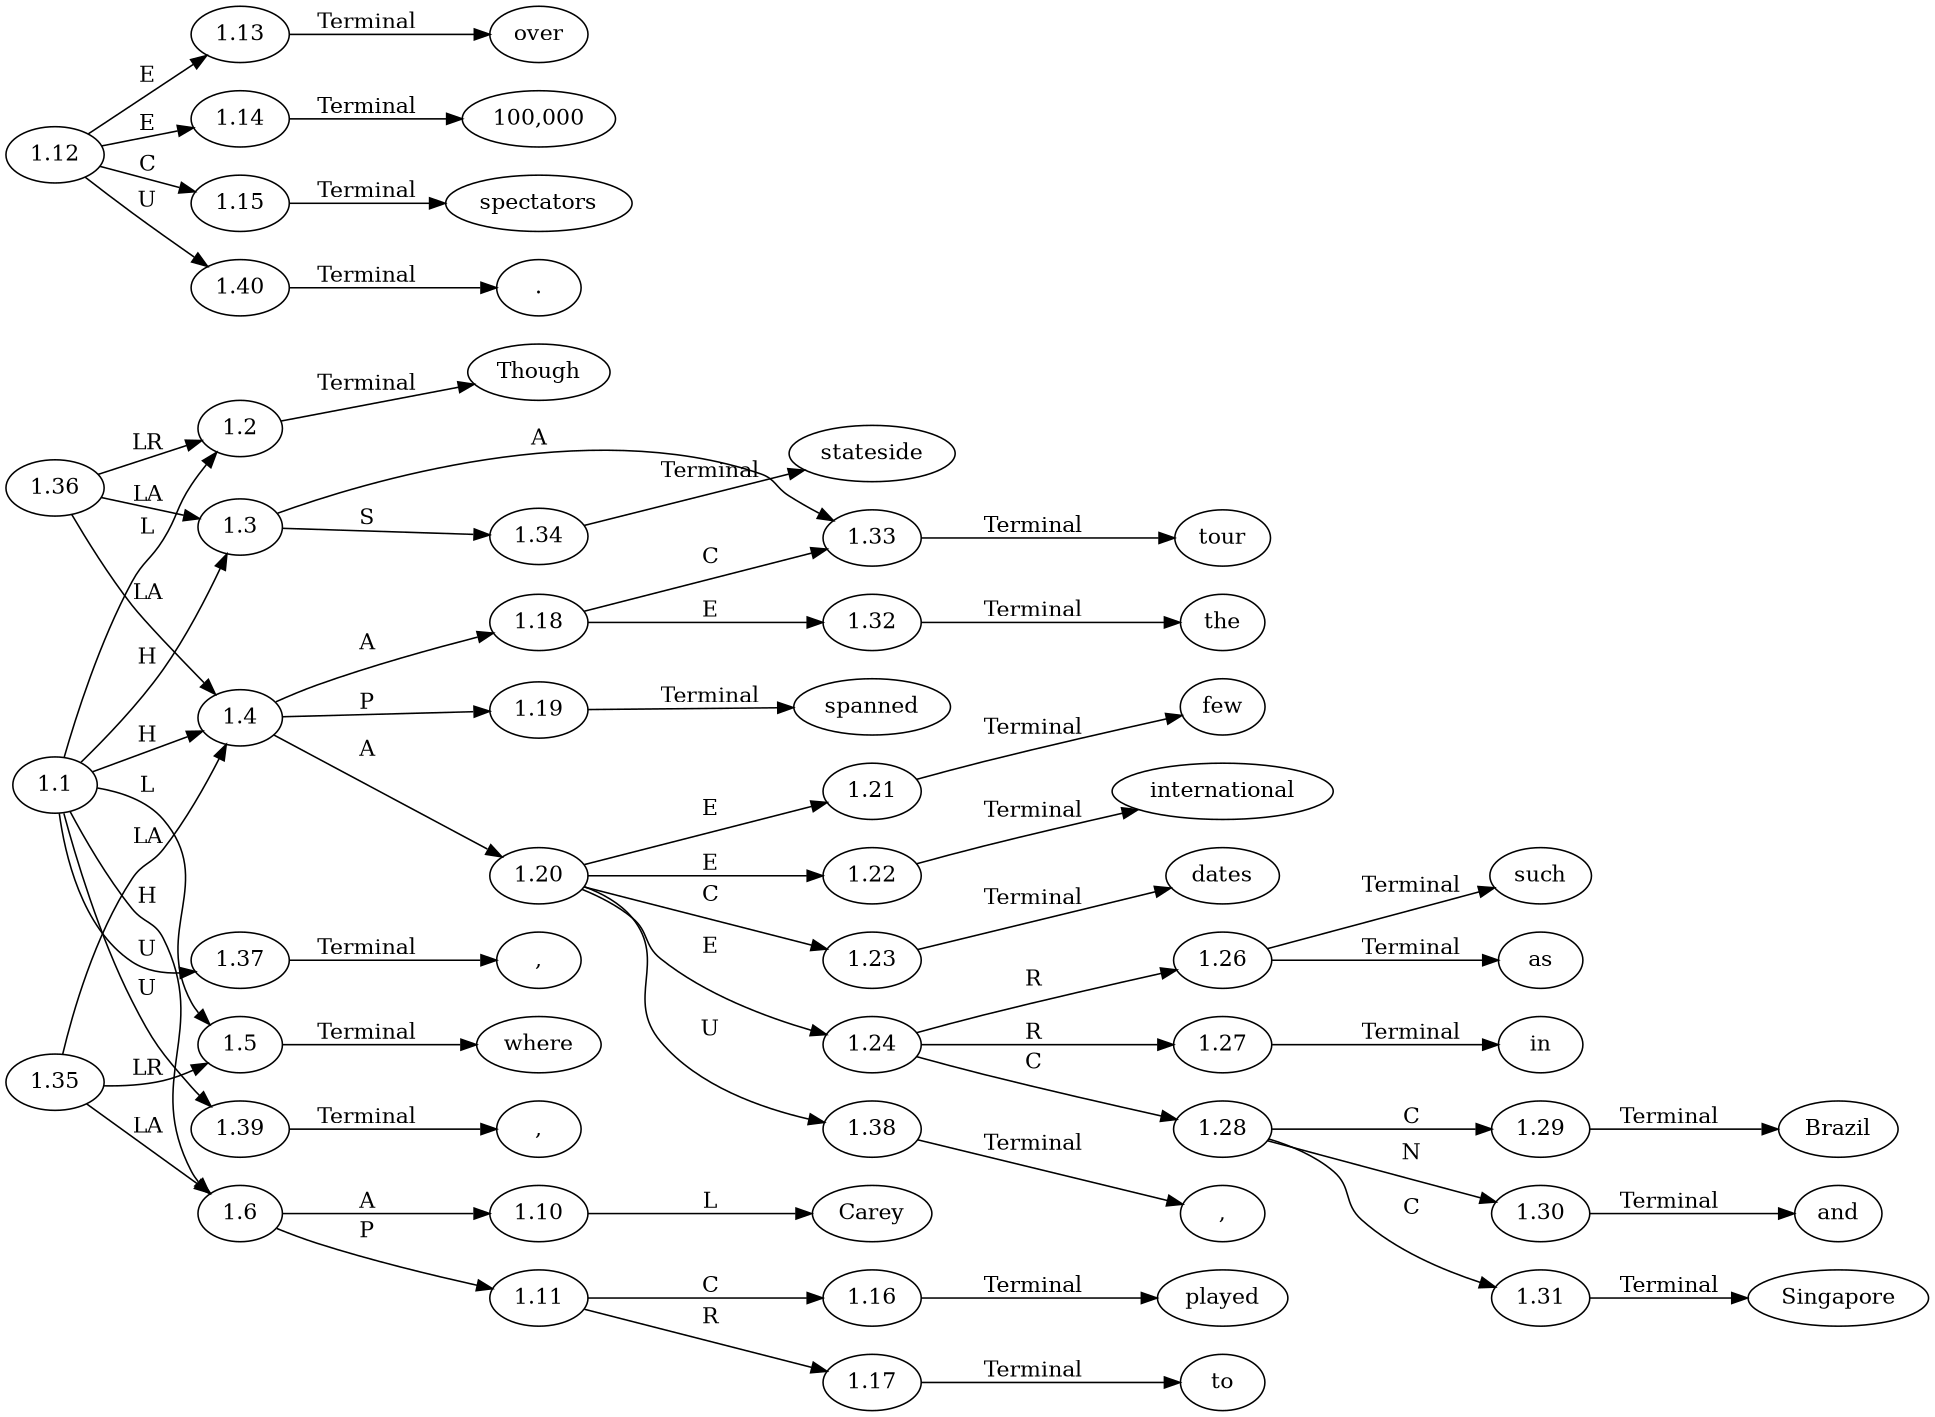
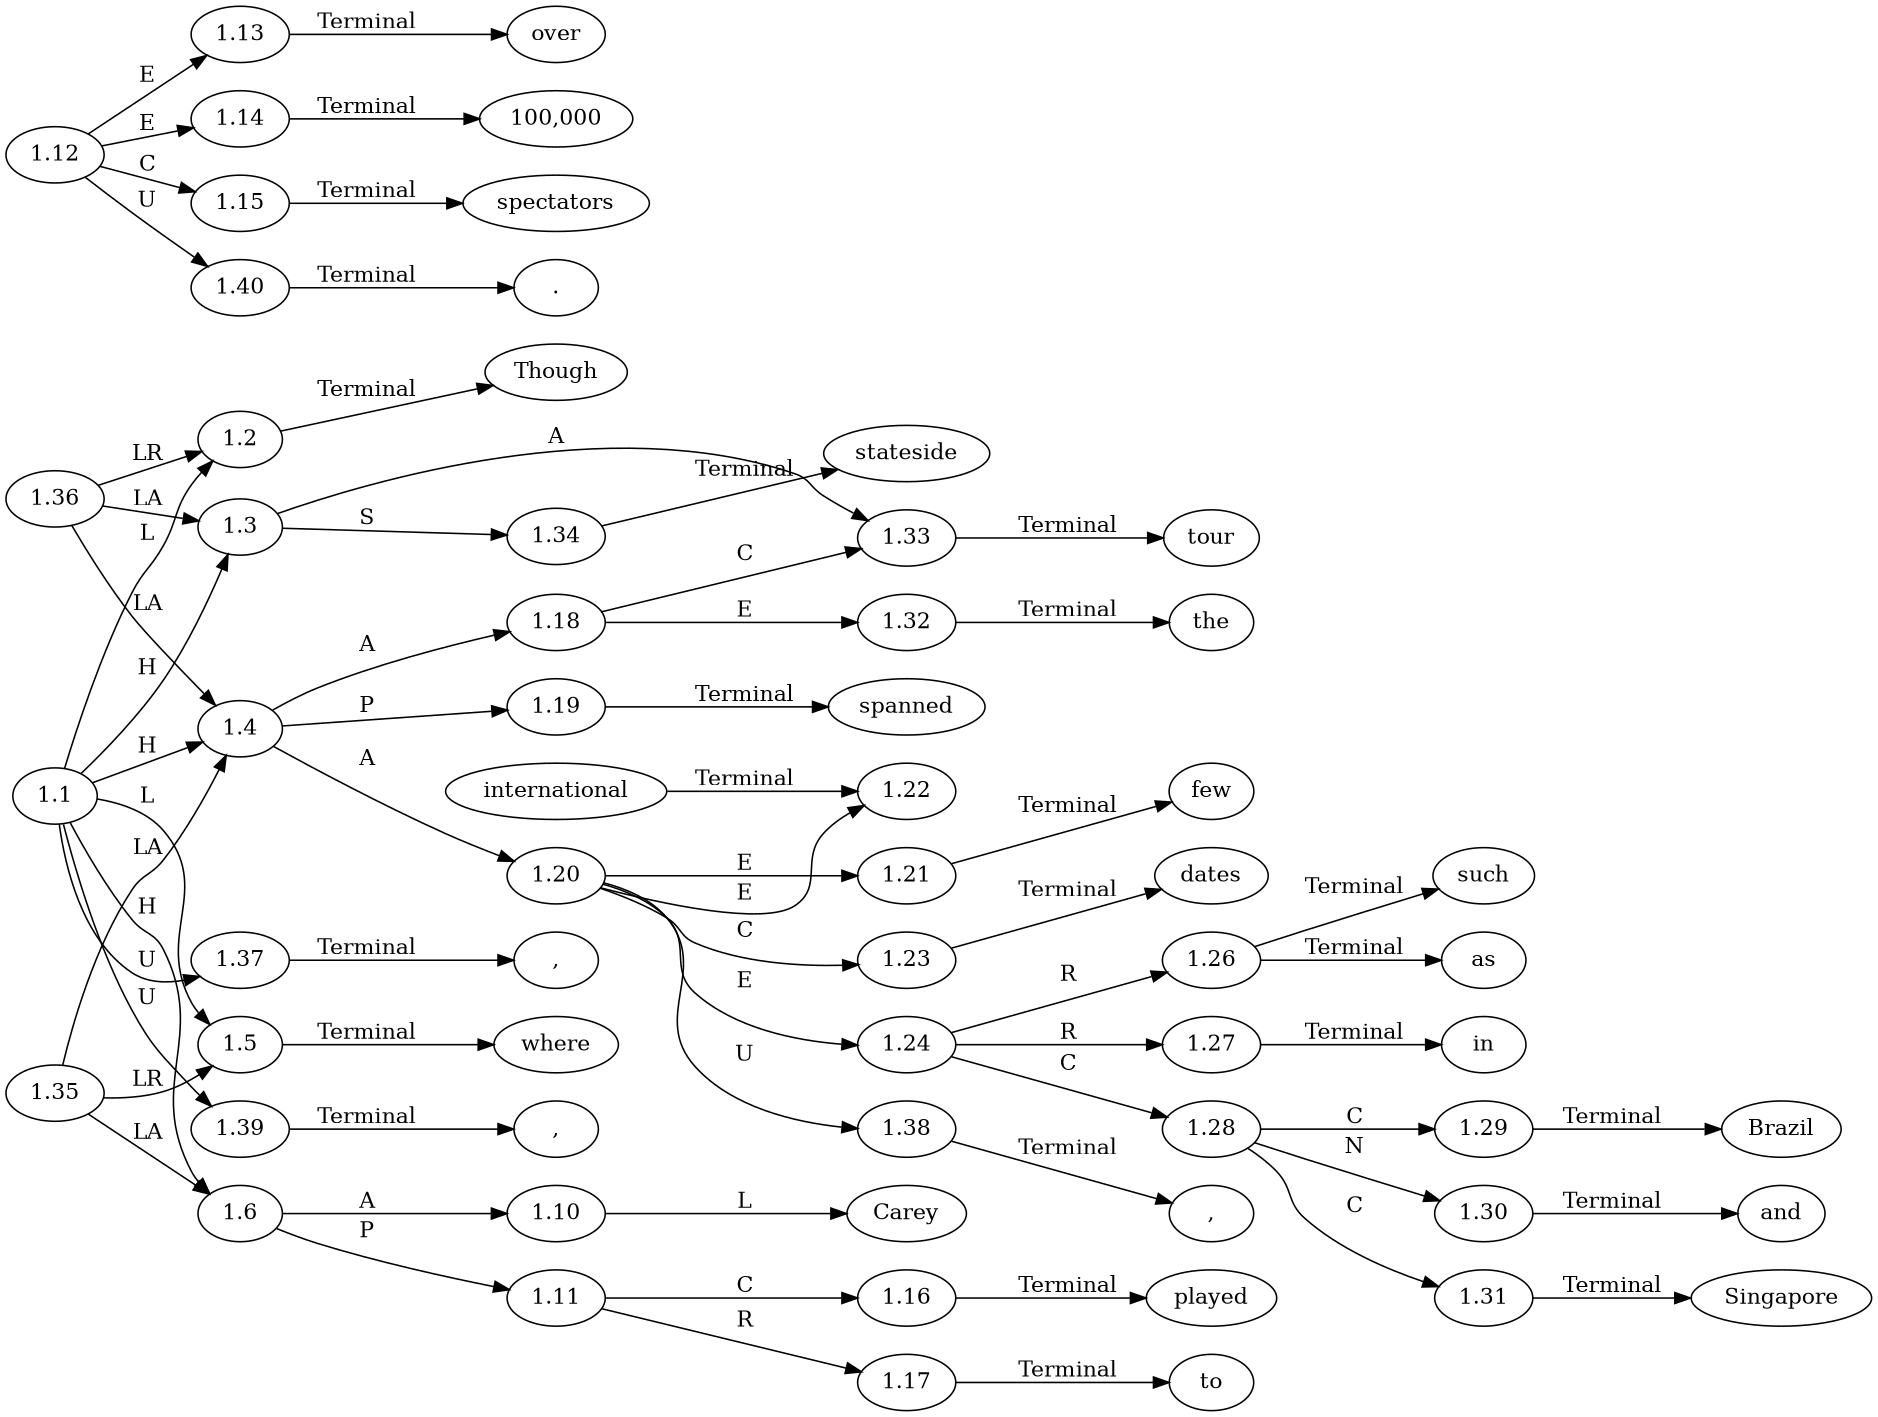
edge "1.22" -> "international": reversed
